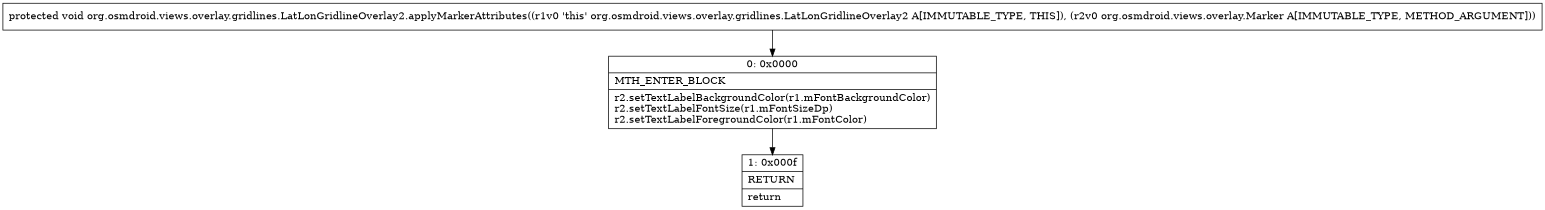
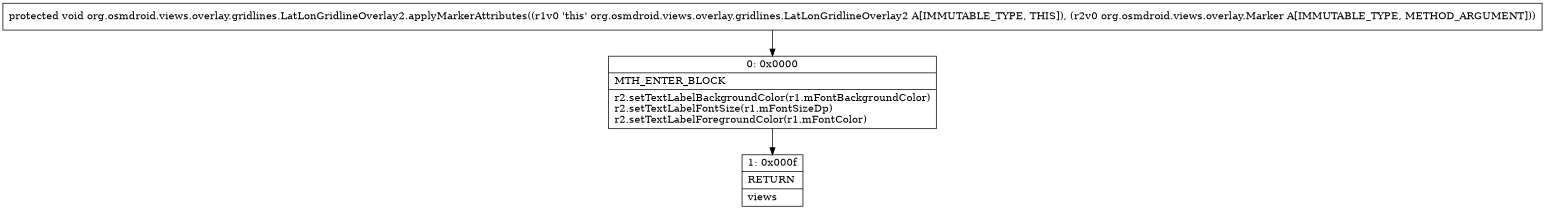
node "1: 0x000f": text "return" -> "views"
